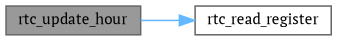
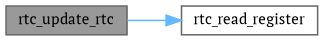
node "rtc_update_hour": label "rtc_update_hour" -> "rtc_update_rtc"
